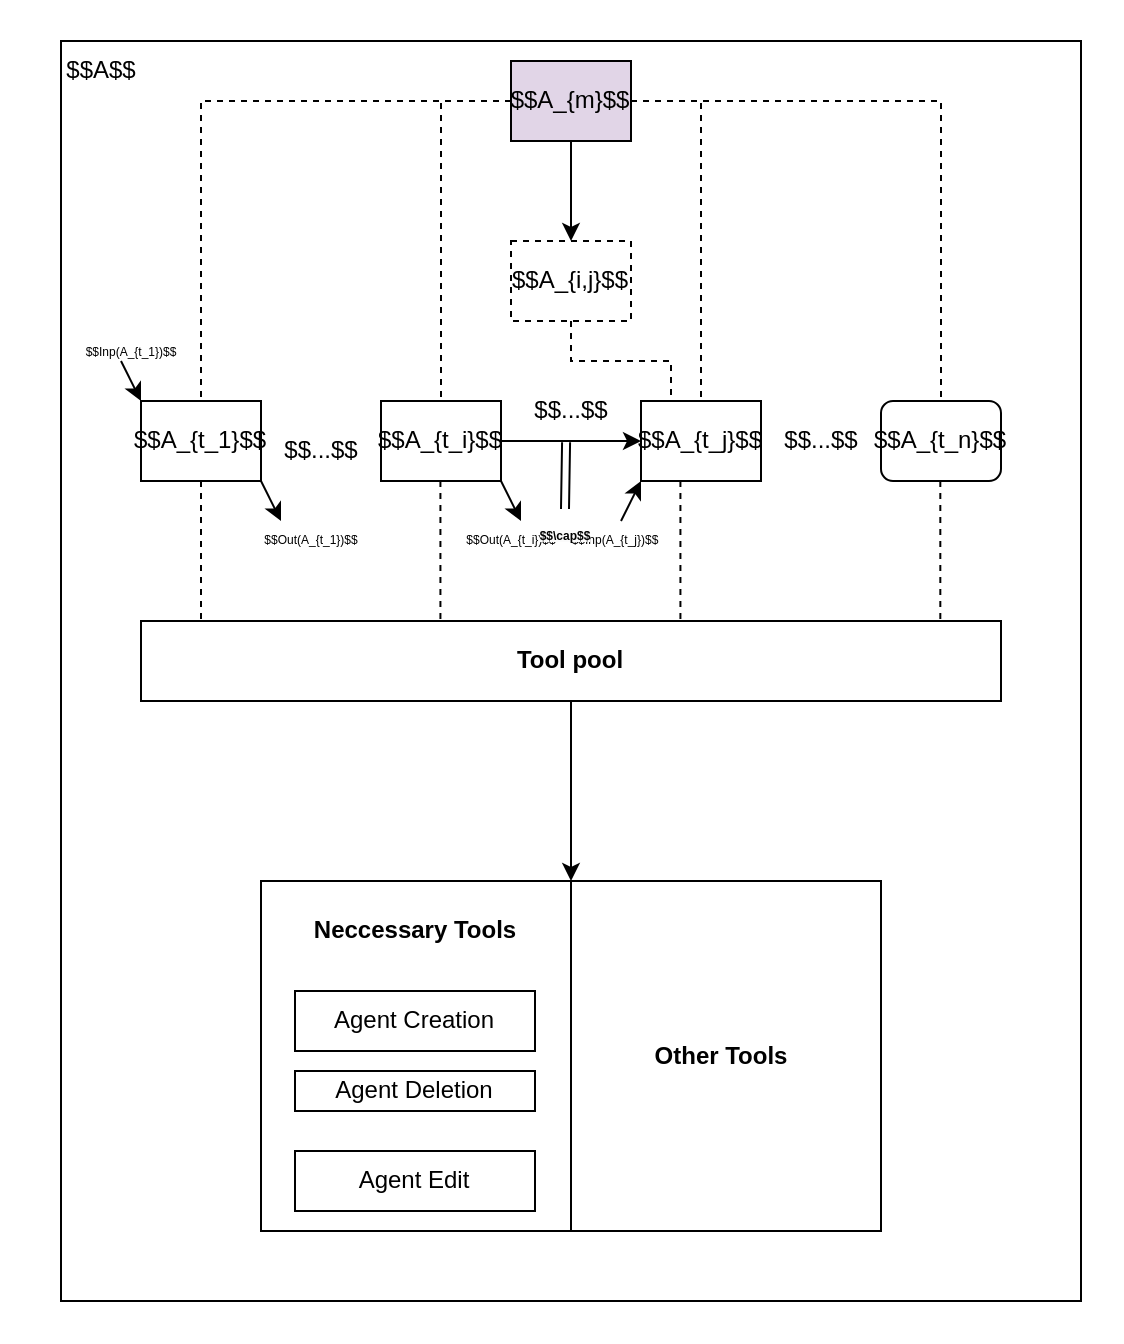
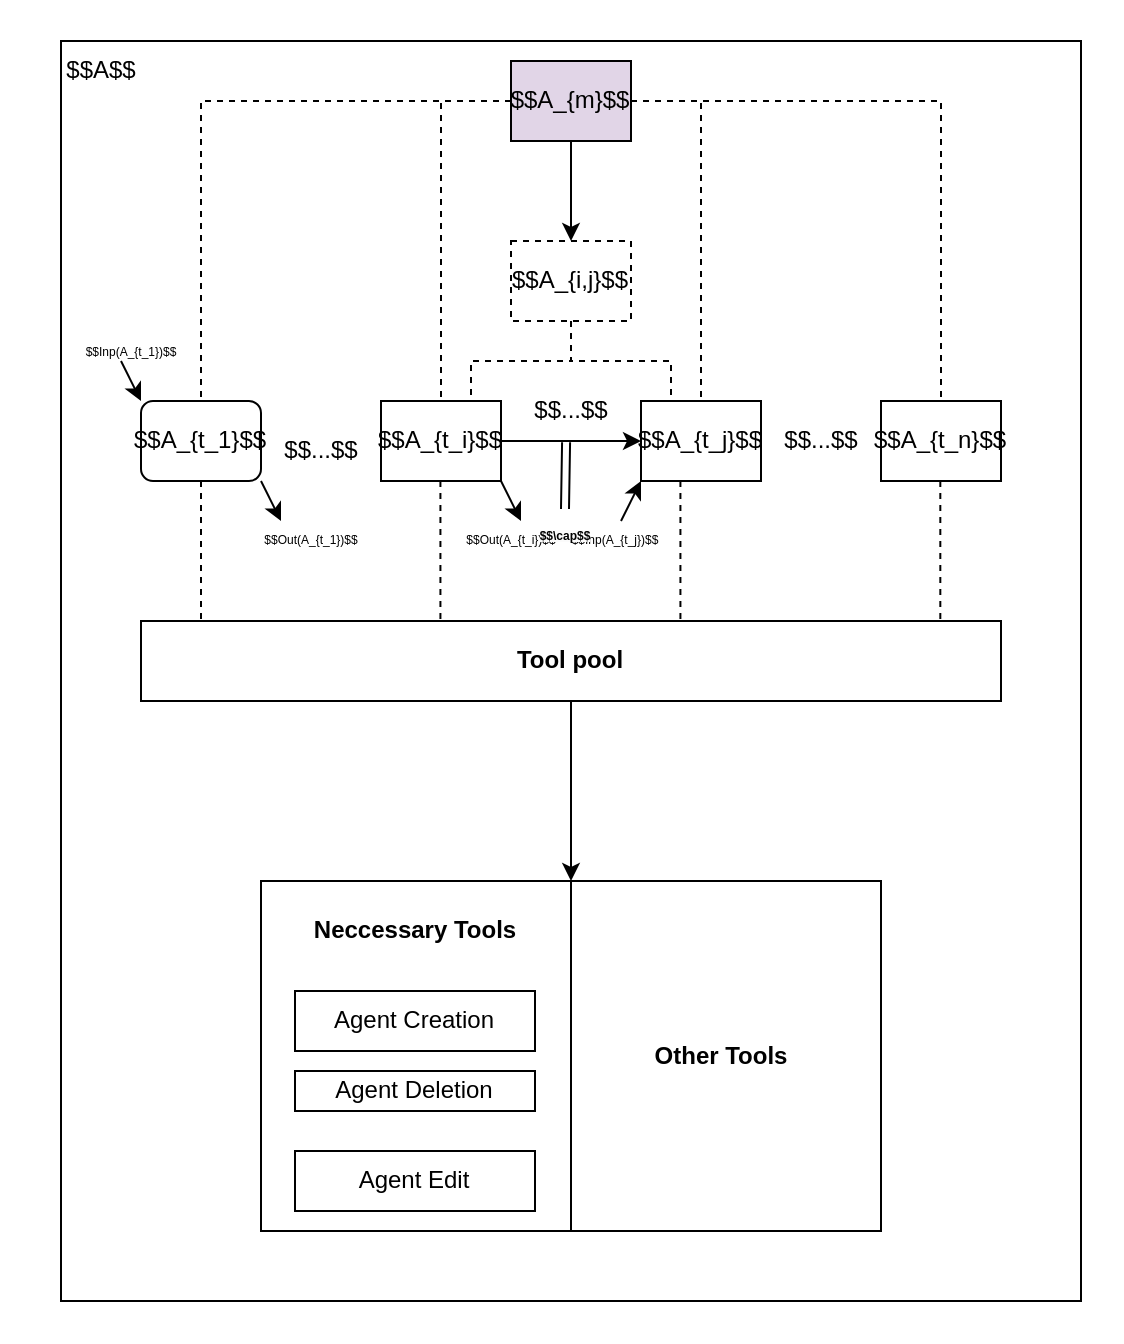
edge "$$A_{i,j}$$" -- "$$A_{t_i}$$": added
node "$$A_{t_1}$$": shape rectangle -> rounded rectangle
node "$$A_{t_n}$$": shape rounded rectangle -> rectangle
